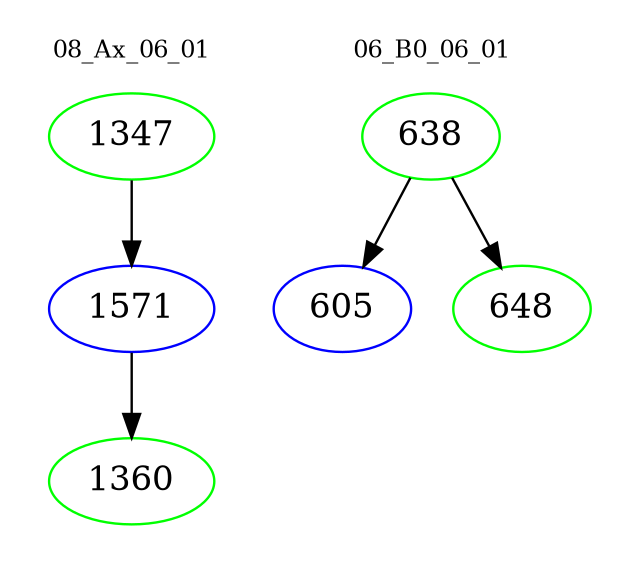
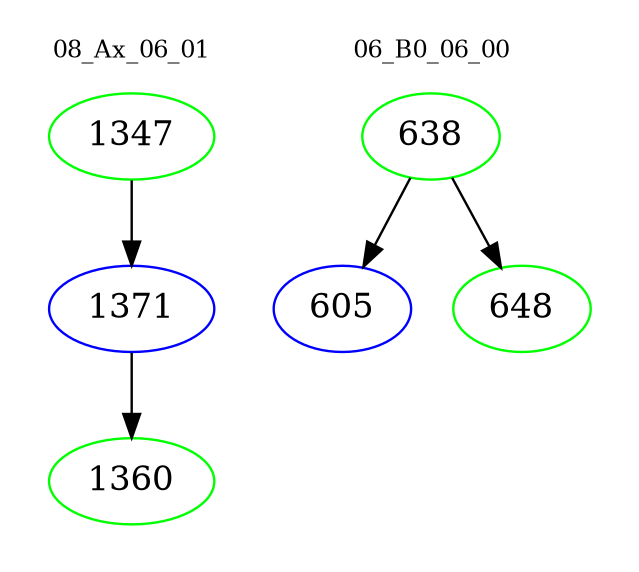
cluster "06_B0_06_01": label "06_B0_06_01" -> "06_B0_06_00"
node "1571": label "1571" -> "1371"
